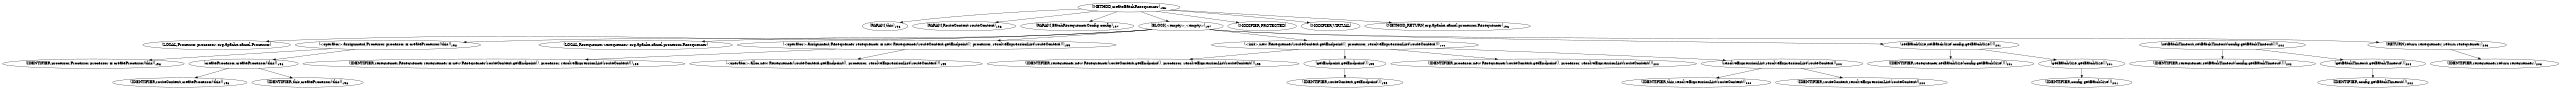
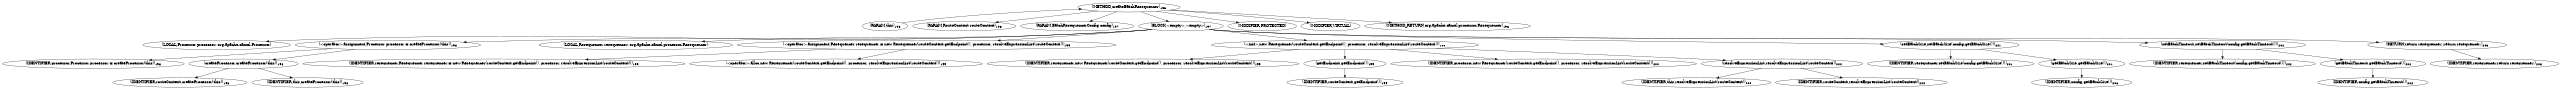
edge "(METHOD,createBatchResequencer)" -> "(PARAM,this)": reversed
edge "(BLOCK,<empty>,<empty>)" -> "(setBatchTimeout,setBatchTimeout(config.getBatchTimeout()))": added
node "(getBatchTimeout,getBatchTimeout())": text "204" -> "202"
node "(IDENTIFIER,config,getBatchSize())": text "201" -> "206"
